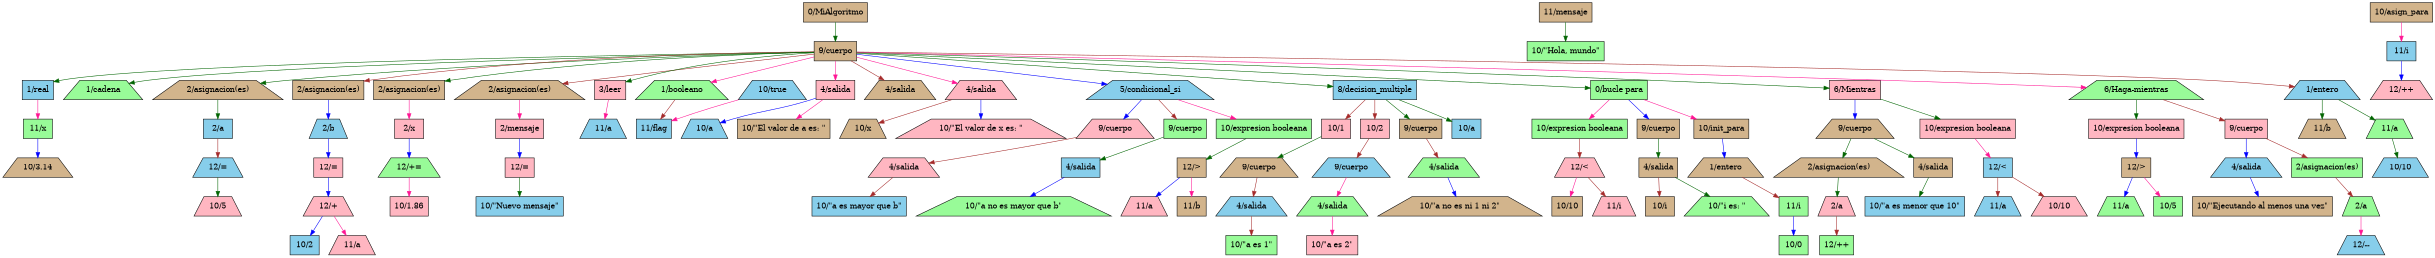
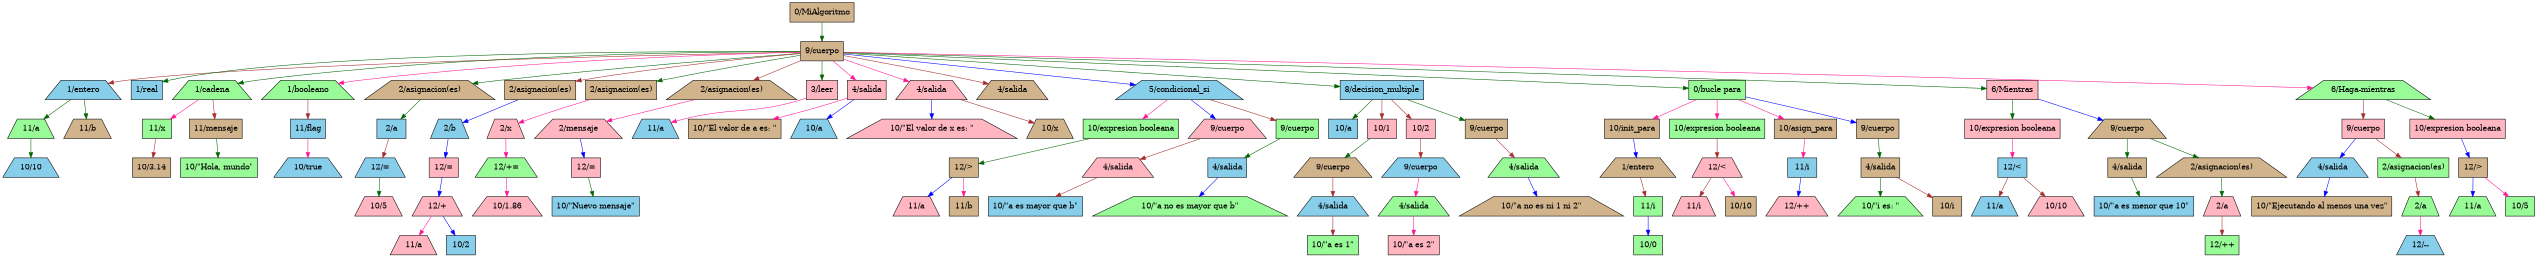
edge "1/real" -> "11/x": now "1/cadena" -> "11/x"
edge "1/cadena" -> "11/mensaje": added
edge "0/bucle para" -> "10/asign_para": added
edge "10/true" -> "11/flag": reversed
node "2/x": shape box -> trapezium
node "2/mensaje": shape box -> trapezium
edge "11/x" -> "10/3.14": color blue -> brown
edge "2/x" -> "12/+=": color blue -> deeppink
node "10/3.14": shape trapezium -> box
node "10/1.86": shape box -> trapezium
